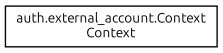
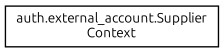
node "auth.external_account.Context Context": label "auth.external_account.Context Context" -> "auth.external_account.Supplier Context"
